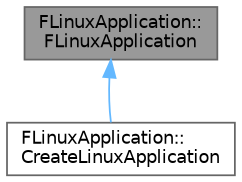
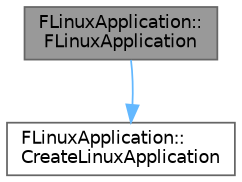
edge "FLinuxApplication:: CreateLinuxApplication" -> "FLinuxApplication:: FLinuxApplication": reversed
